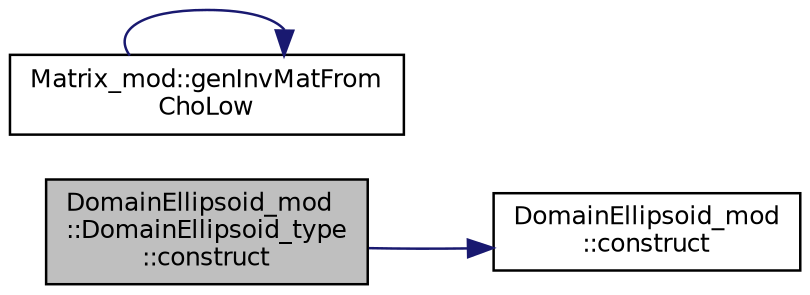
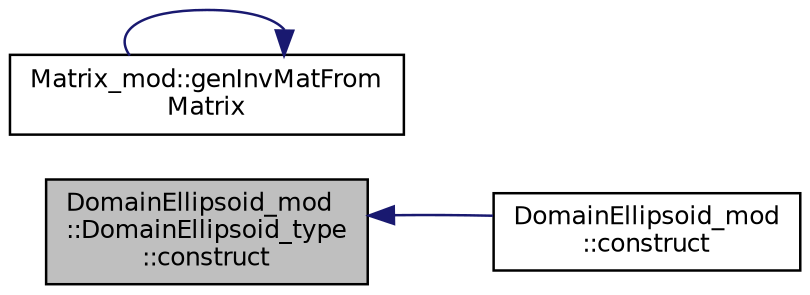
node "Matrix_mod::genInvMatFrom ChoLow": label "Matrix_mod::genInvMatFrom ChoLow" -> "Matrix_mod::genInvMatFrom Matrix"
edge "DomainEllipsoid_mod ::DomainEllipsoid_type ::construct" -> "DomainEllipsoid_mod ::construct": reversed
